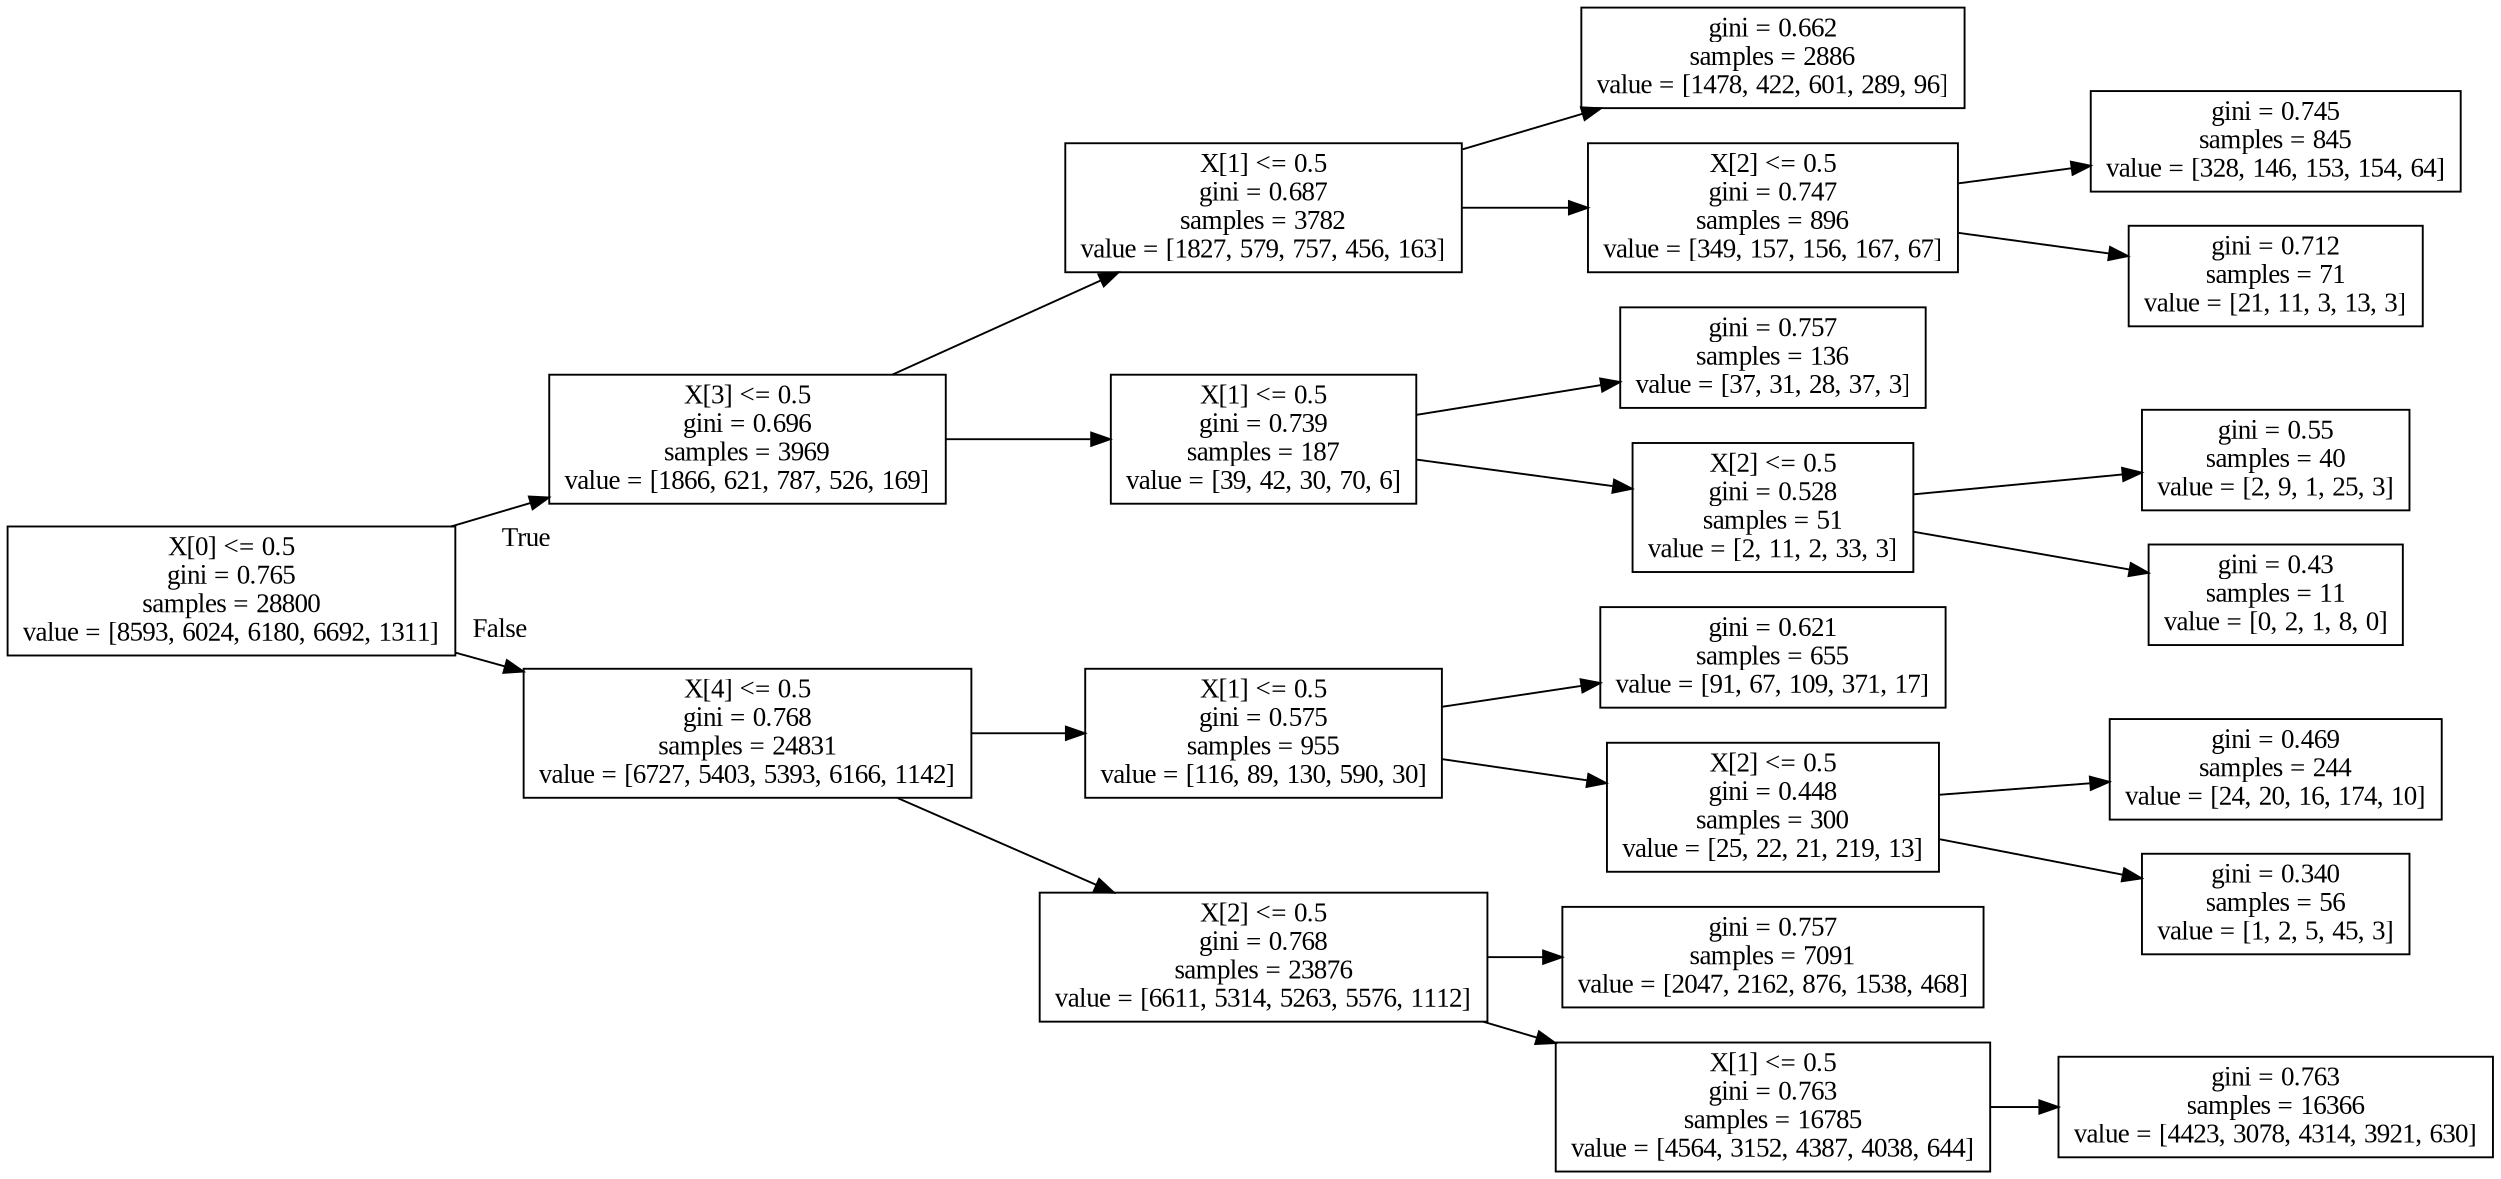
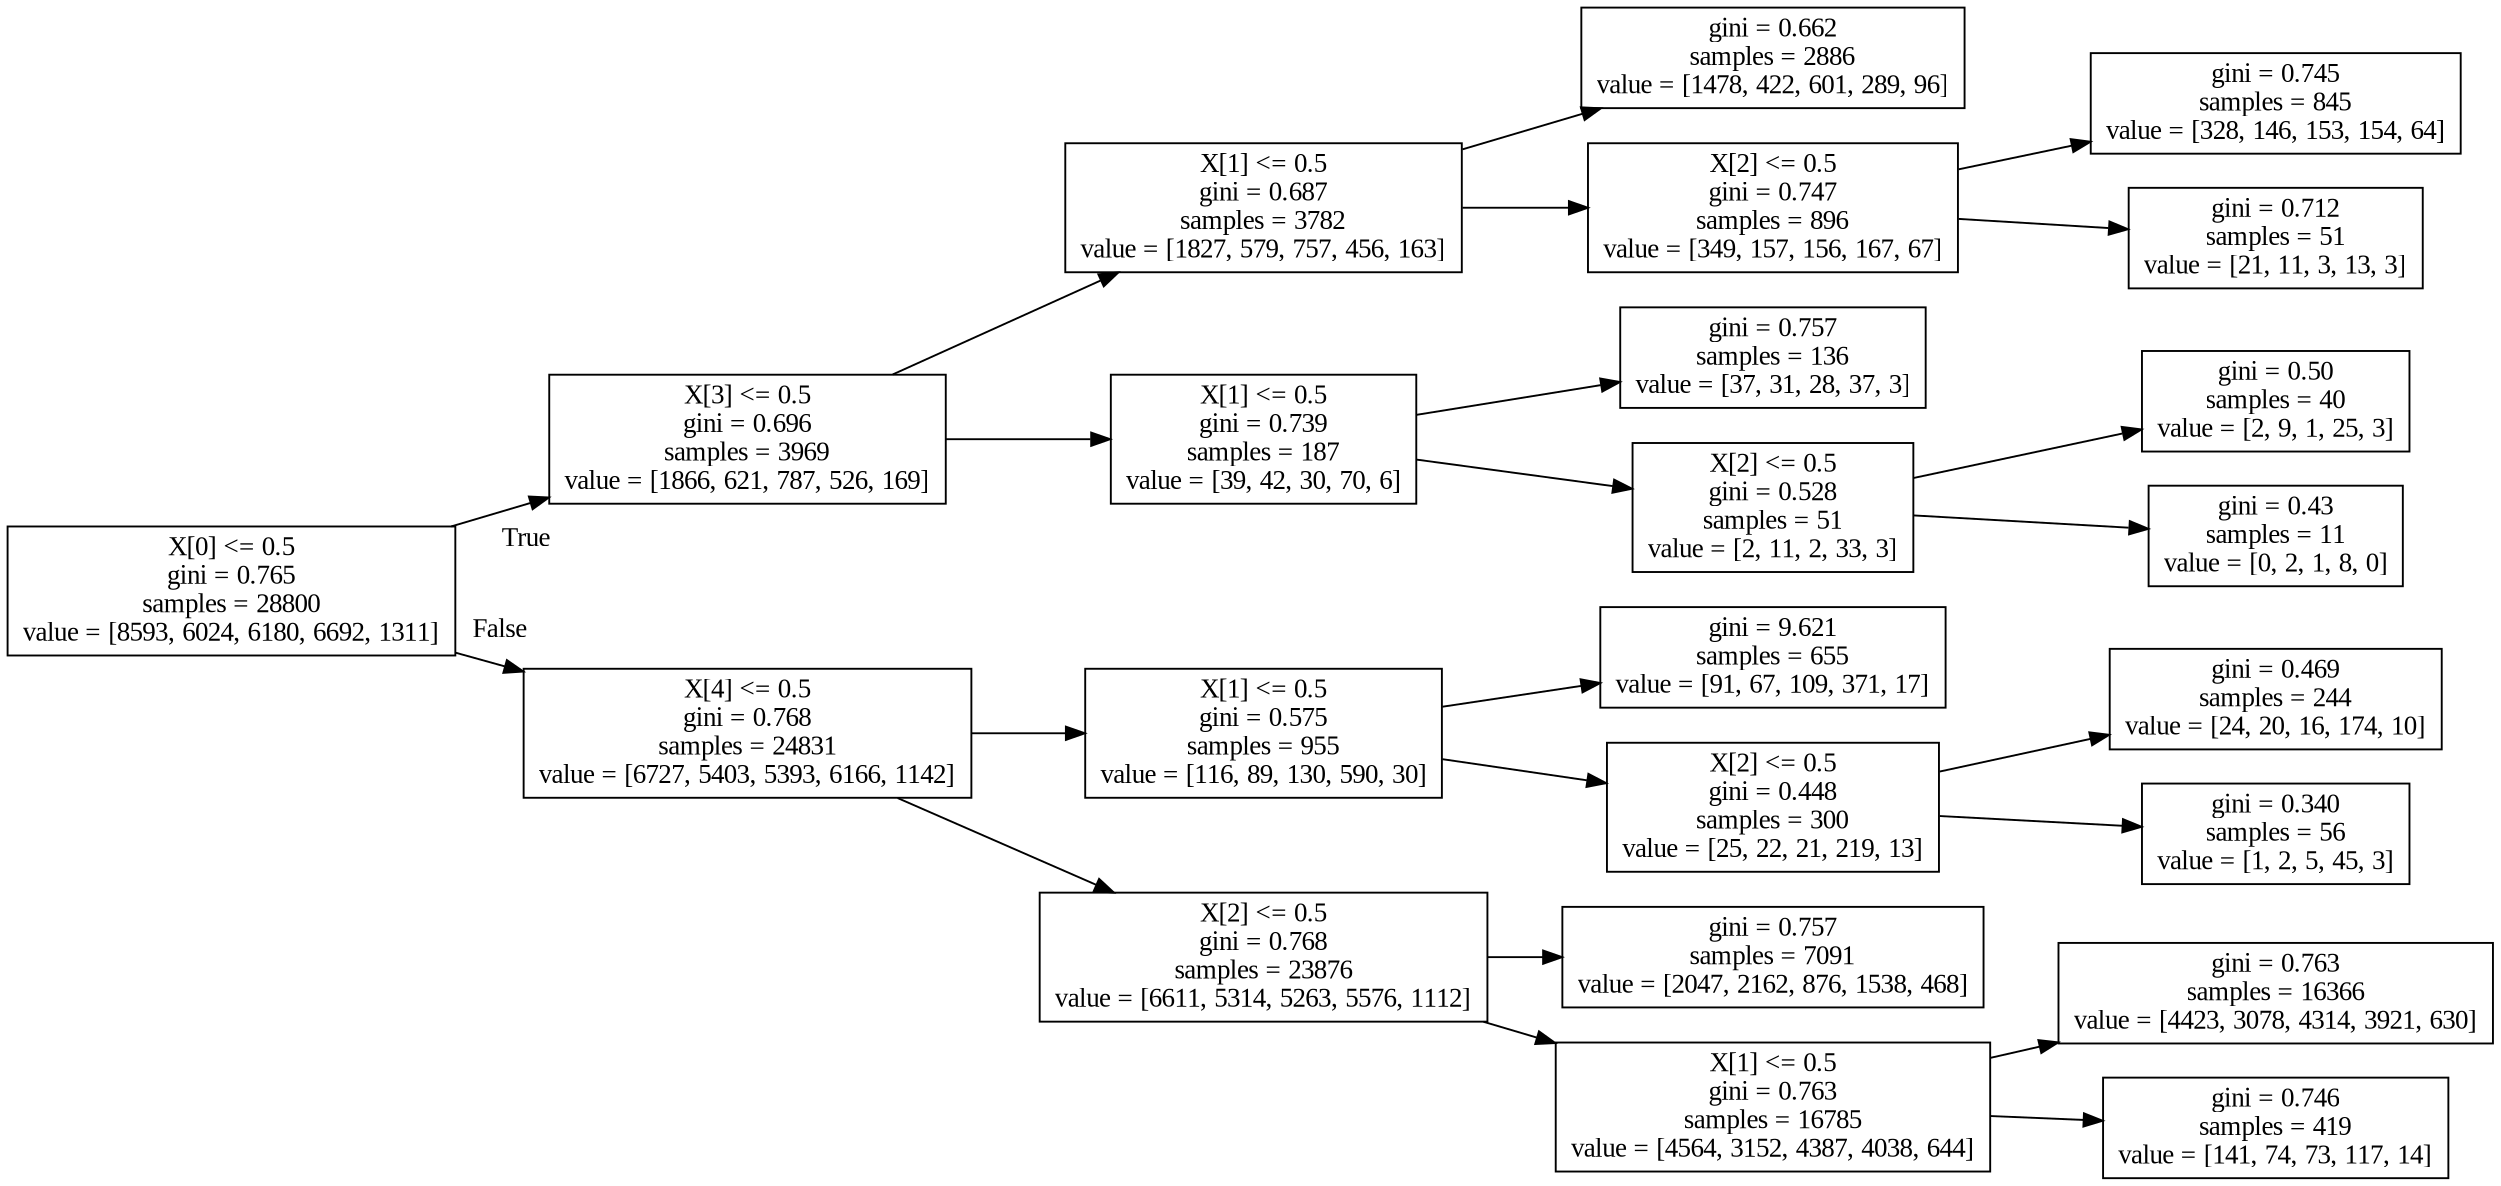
node "gini = 0.712 samples = 71 value = [21, 11, 3, 13, 3]": label "gini = 0.712 samples = 71 value = [21, 11, 3, 13, 3]" -> "gini = 0.712 samples = 51 value = [21, 11, 3, 13, 3]"
node "gini = 0.55 samples = 40 value = [2, 9, 1, 25, 3]": label "gini = 0.55 samples = 40 value = [2, 9, 1, 25, 3]" -> "gini = 0.50 samples = 40 value = [2, 9, 1, 25, 3]"
node "gini = 0.621 samples = 655 value = [91, 67, 109, 371, 17]": label "gini = 0.621 samples = 655 value = [91, 67, 109, 371, 17]" -> "gini = 9.621 samples = 655 value = [91, 67, 109, 371, 17]"
node "gini = 0.746 samples = 419 value = [141, 74, 73, 117, 14]": added
